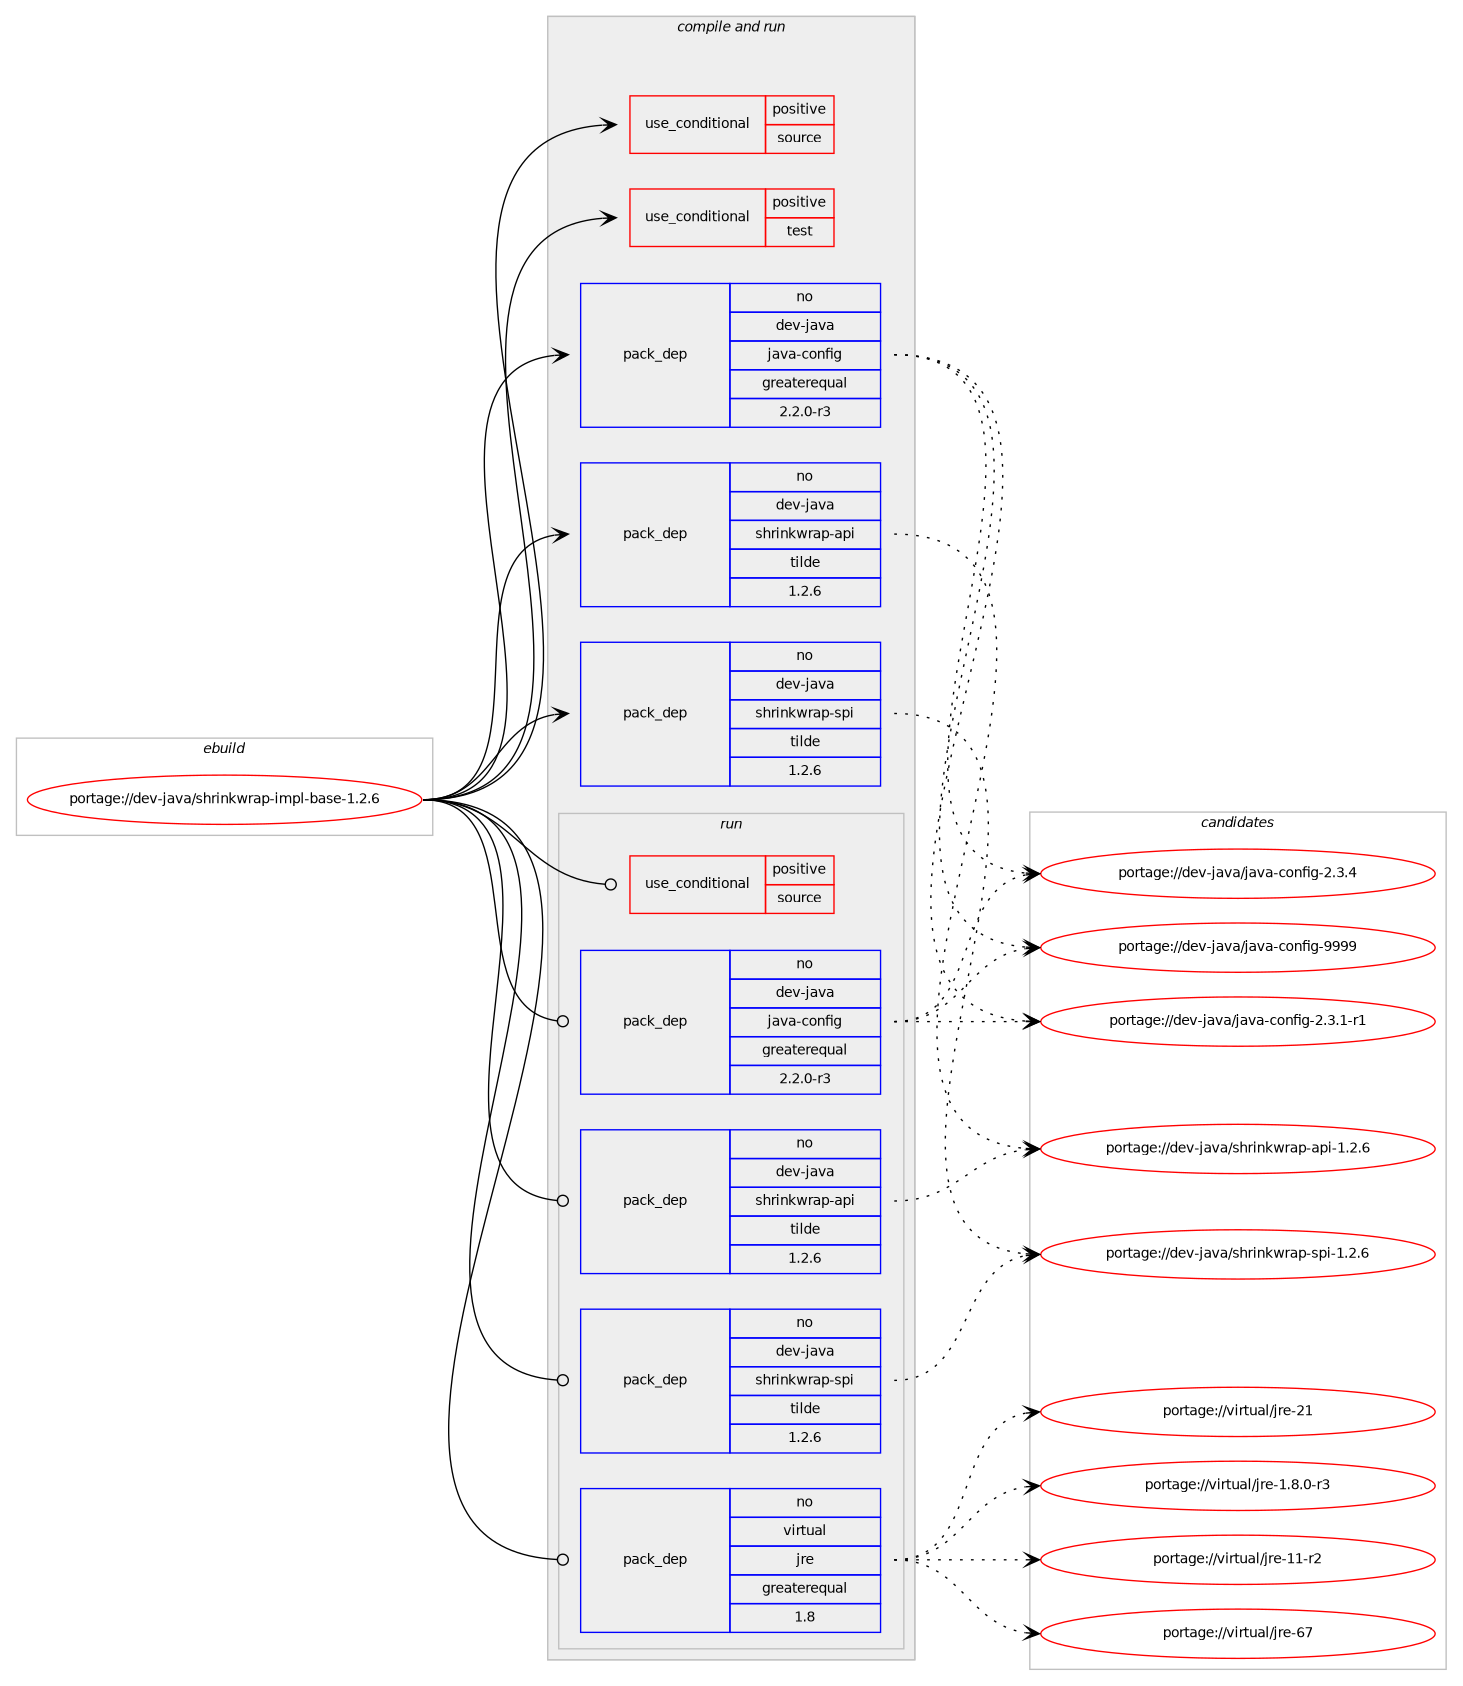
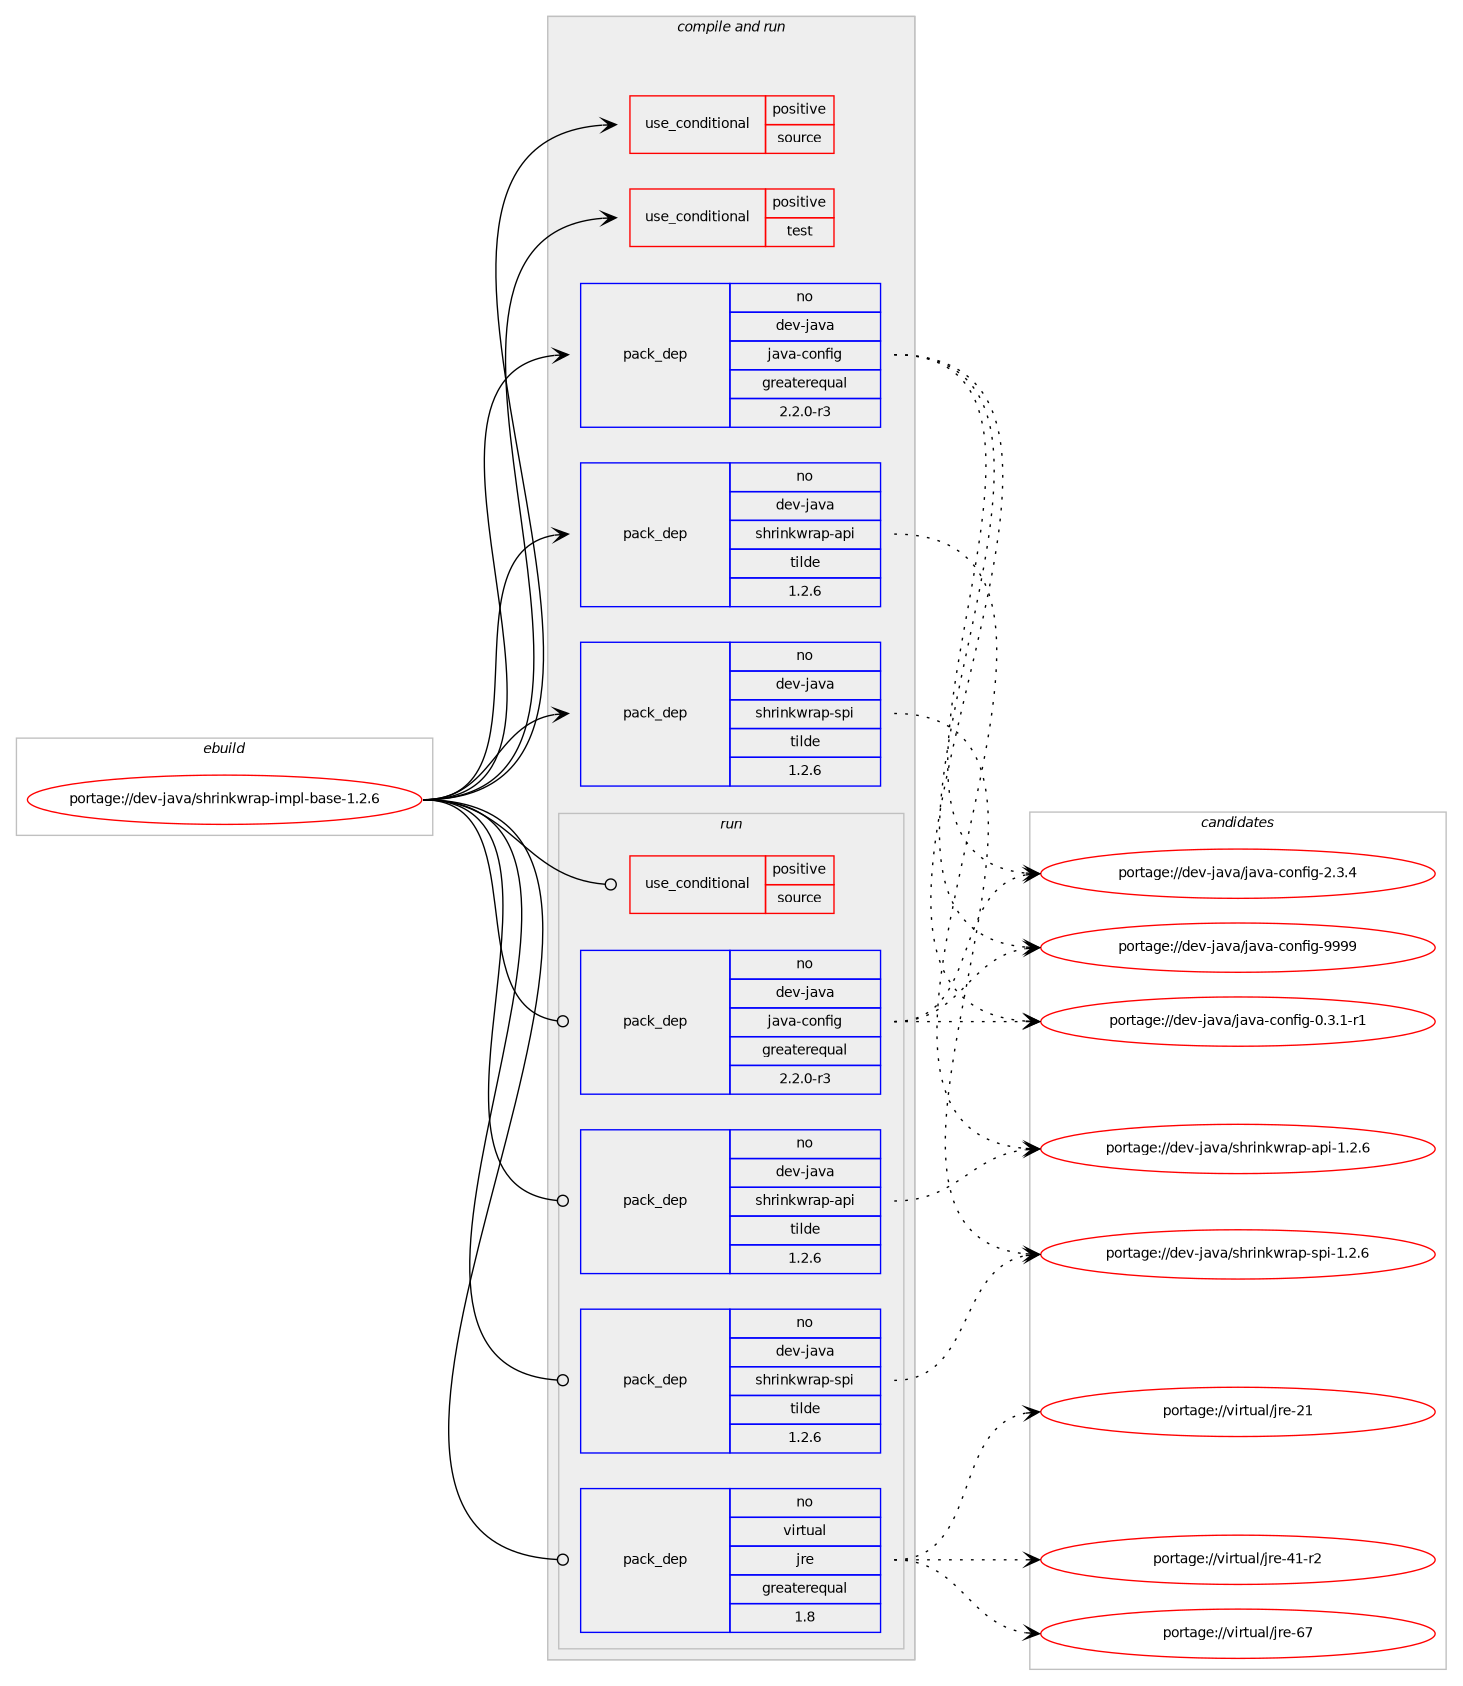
node "portage://dev-java/java-config-2.3.1-r1": label "portage://dev-java/java-config-2.3.1-r1" -> "portage://dev-java/java-config-0.3.1-r1"
node "portage://virtual/jre-1.8.0-r3": removed
node "portage://virtual/jre-11-r2": label "portage://virtual/jre-11-r2" -> "portage://virtual/jre-41-r2"
